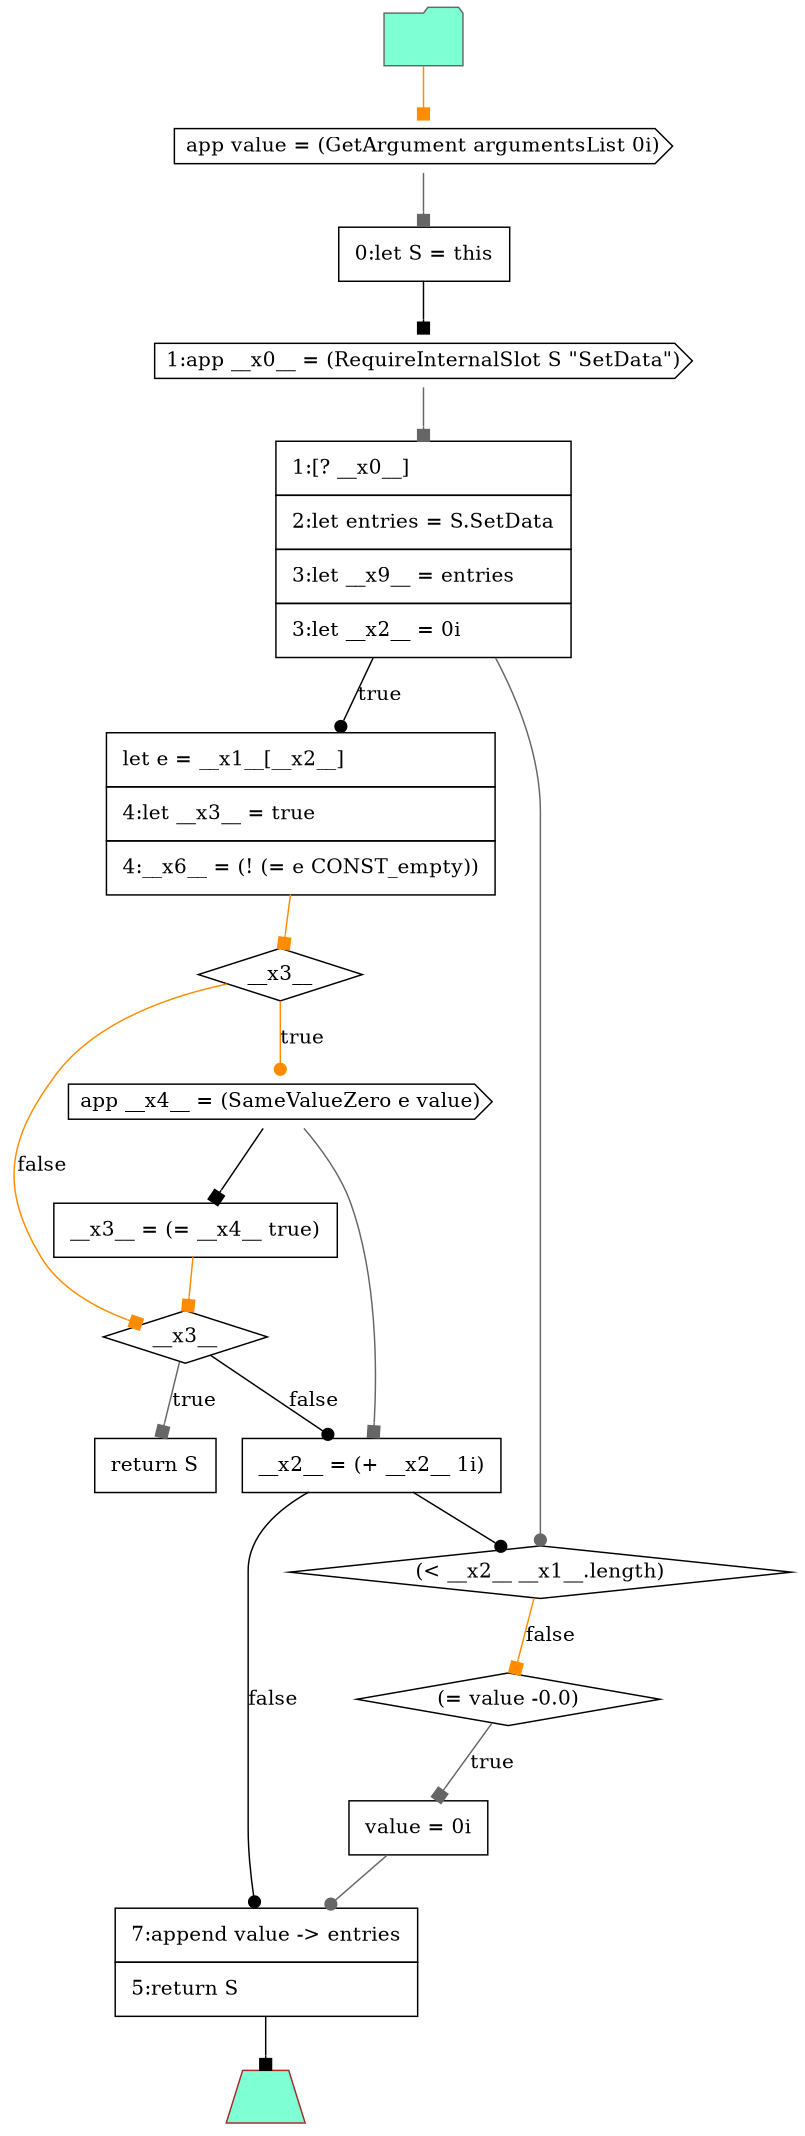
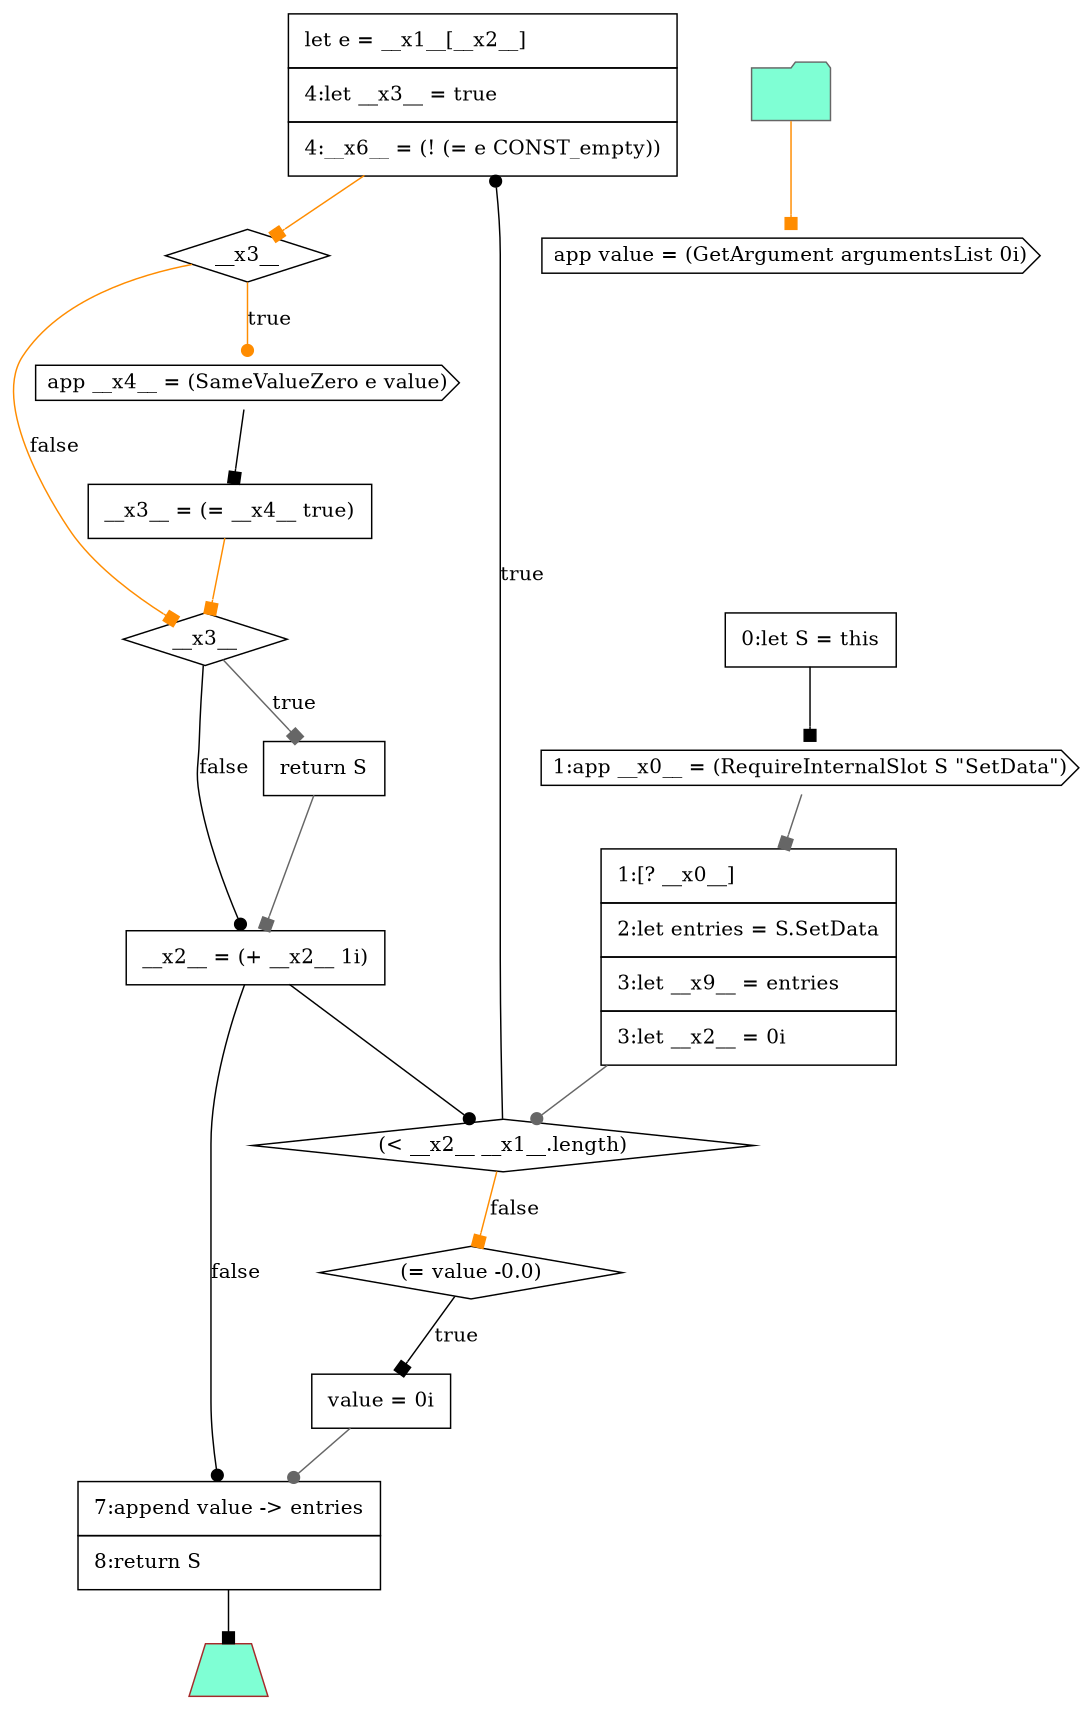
edge "app value = (GetArgument argumentsList 0i)" -> "0:let S = this": removed
edge "1:[? __x0__]" -> "let e = __x1__[__x2__]": now "(< __x2__ __x1__.length)" -> "let e = __x1__[__x2__]"
edge "app __x4__ = (SameValueZero e value)" -> "__x2__ = (+ __x2__ 1i)": now "return S" -> "__x2__ = (+ __x2__ 1i)"
edge "(= value -0.0)" -> "value = 0i": color gray40 -> black
node "7:append value -> entries": text "5:return S" -> "8:return S"
